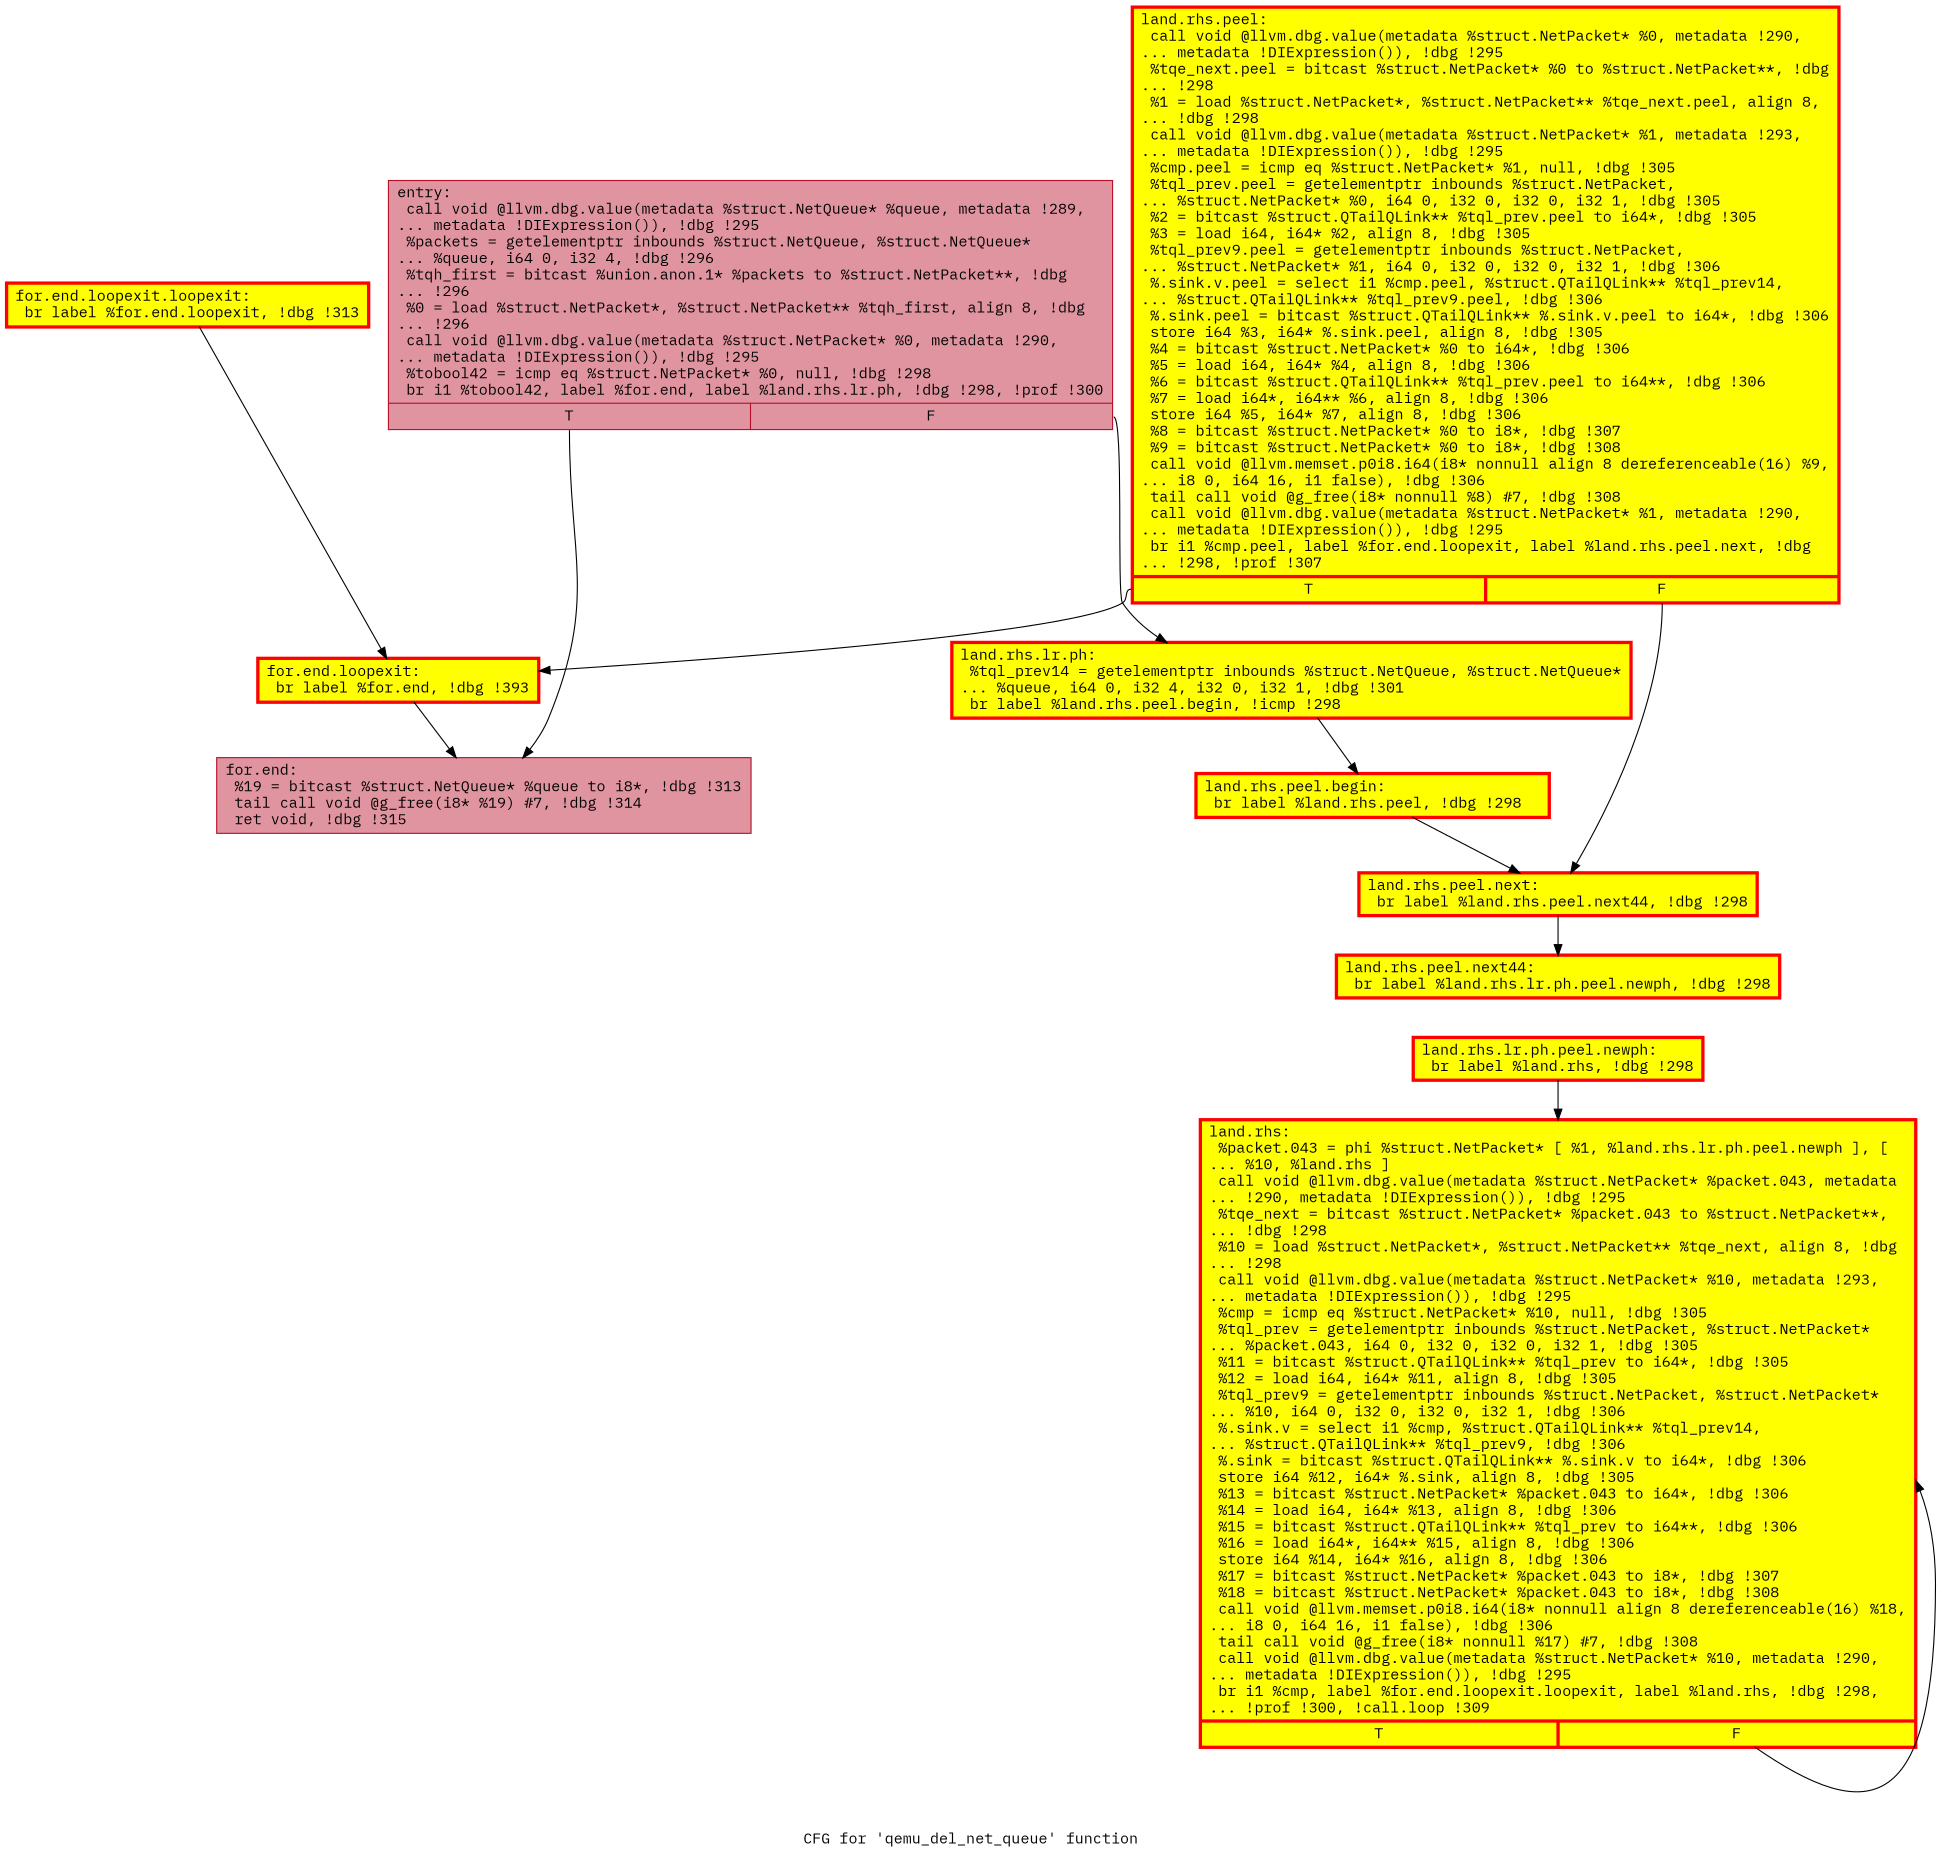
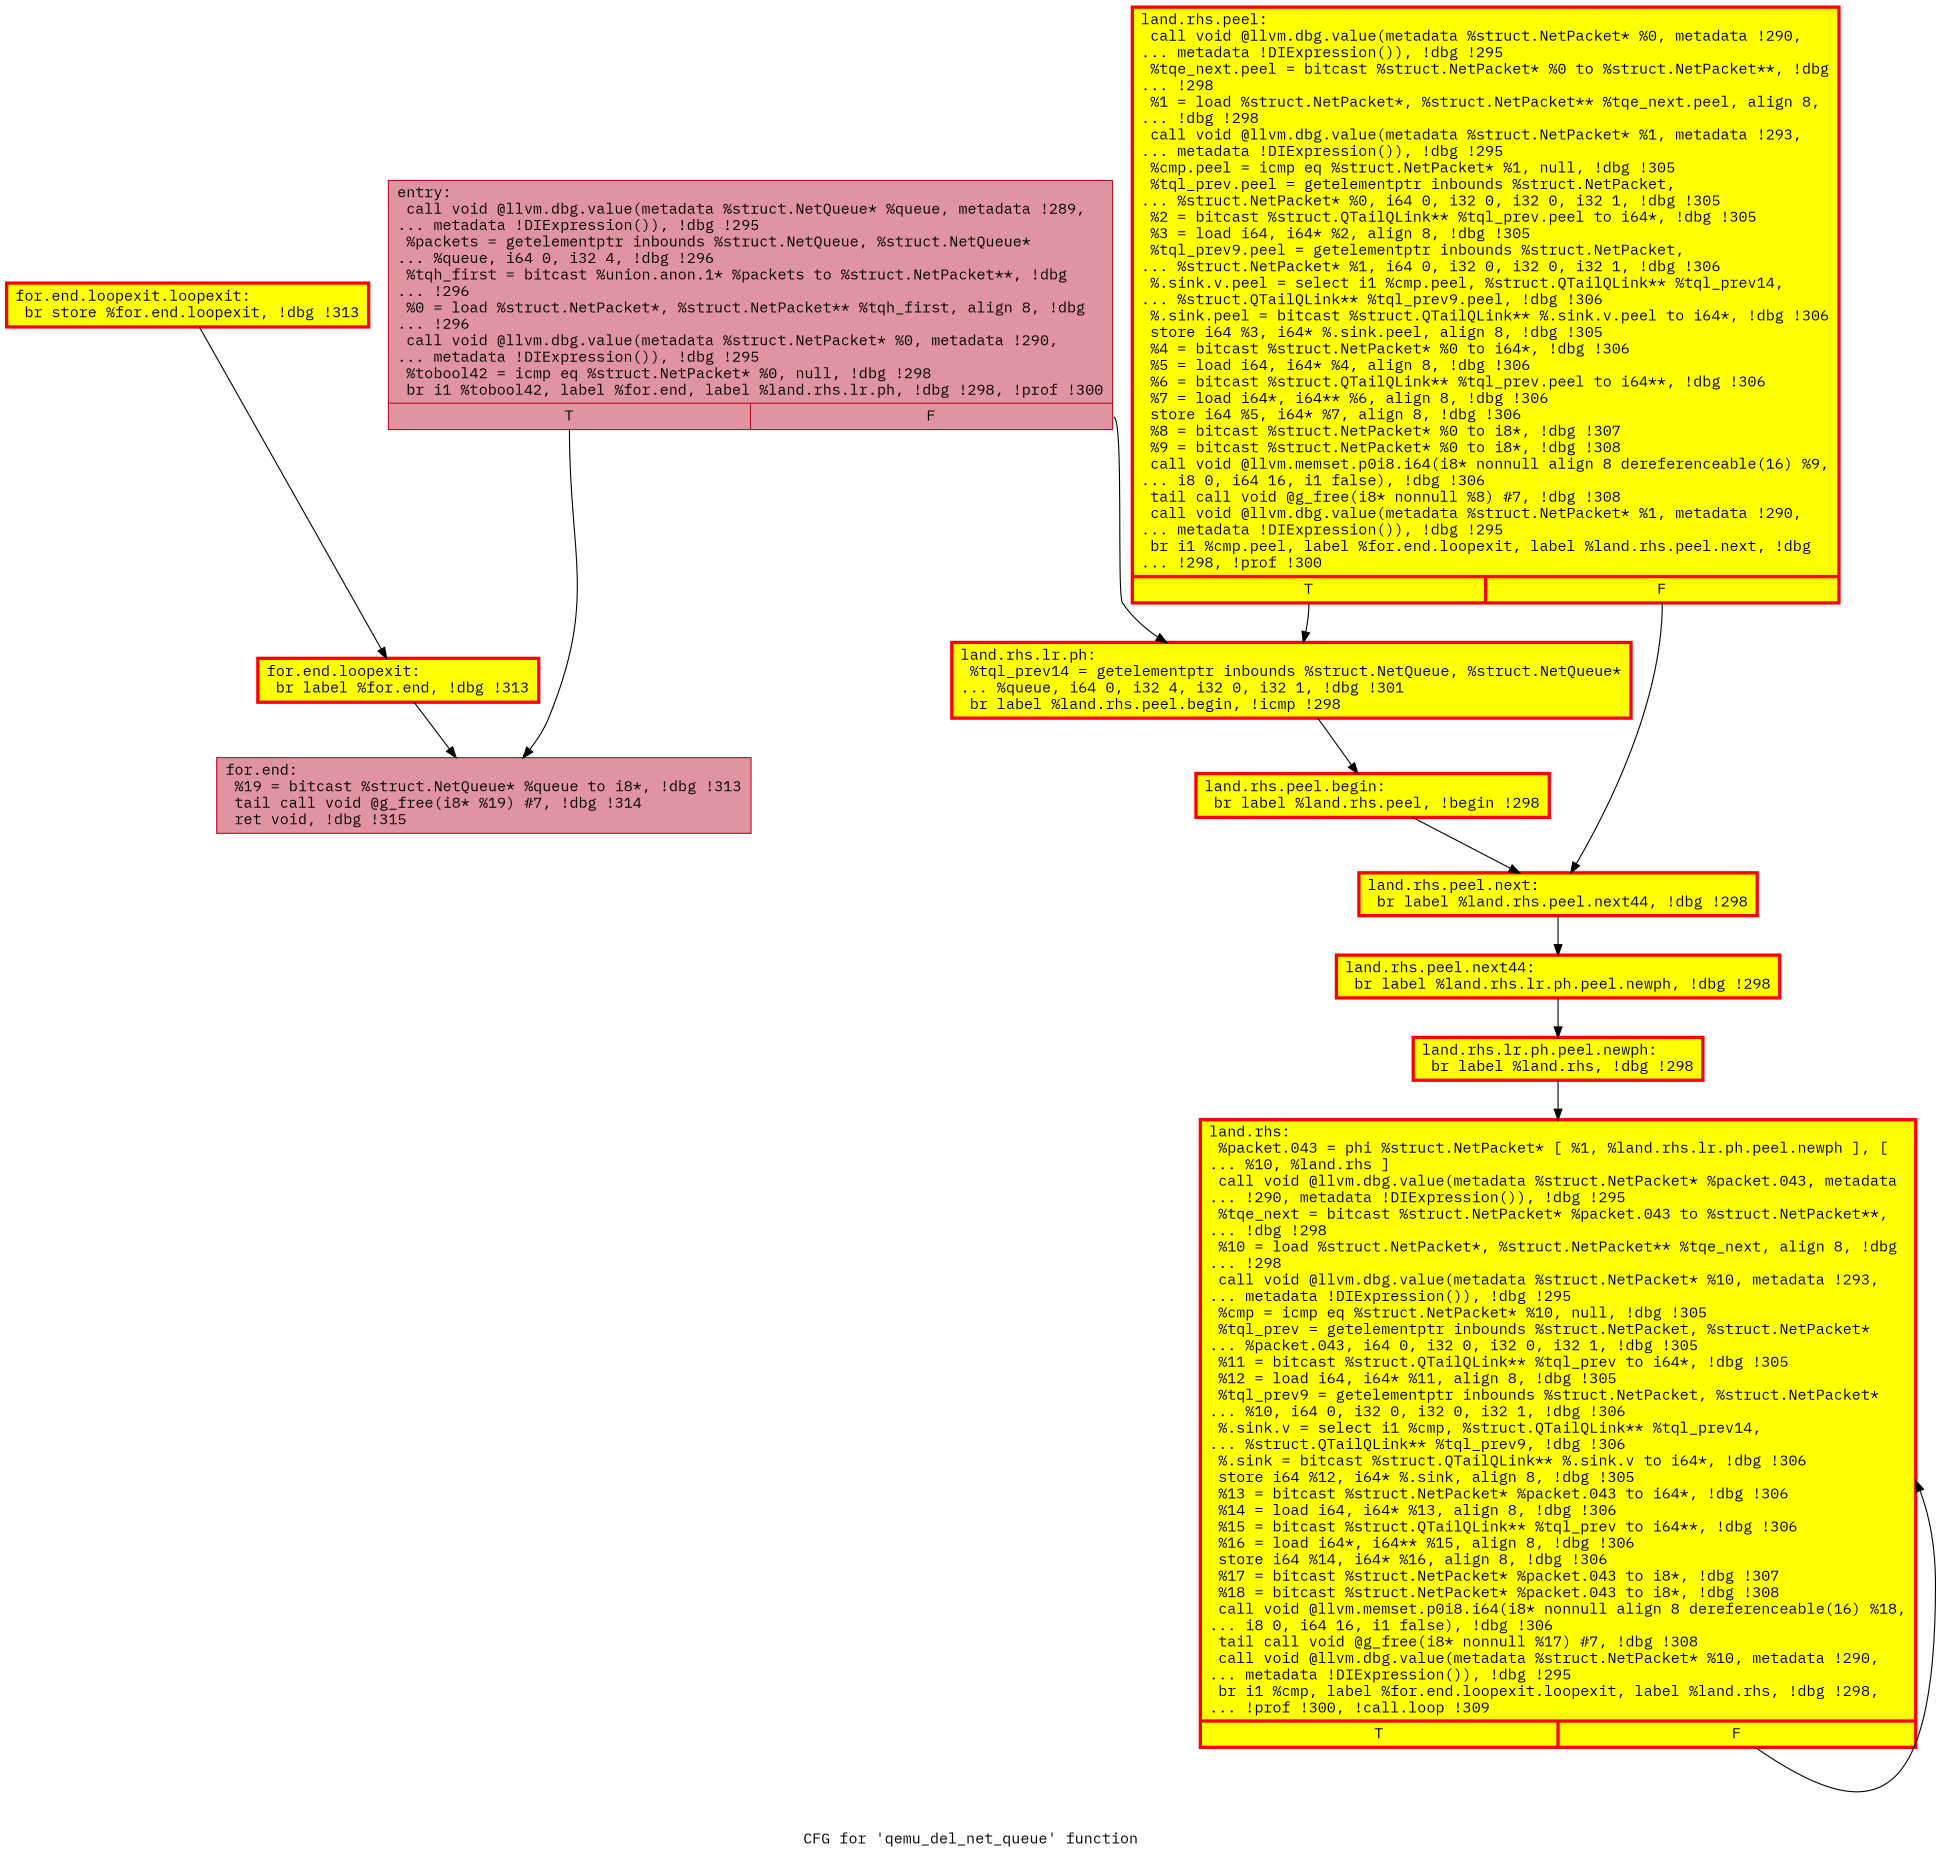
node "for.end.loopexit.loopexit:": text "br label %for.end.loopexit, !dbg !313" -> "br store %for.end.loopexit, !dbg !313"
node "land.rhs.peel:": text "... !298, !prof !307" -> "... !298, !prof !300"
edge "land.rhs.peel:" -> "for.end.loopexit:": now "land.rhs.peel:" -> "land.rhs.lr.ph:"
node "for.end.loopexit:": text "br label %for.end, !dbg !393" -> "br label %for.end, !dbg !313"
node "land.rhs.peel.begin:": text "br label %land.rhs.peel, !dbg !298" -> "br label %land.rhs.peel, !begin !298"
edge "land.rhs.peel.next44:" -> "land.rhs.lr.ph.peel.newph:": added
